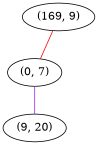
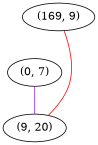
edge "(169, 9)" -- "(0, 7)": now "(169, 9)" -- "(9, 20)"
